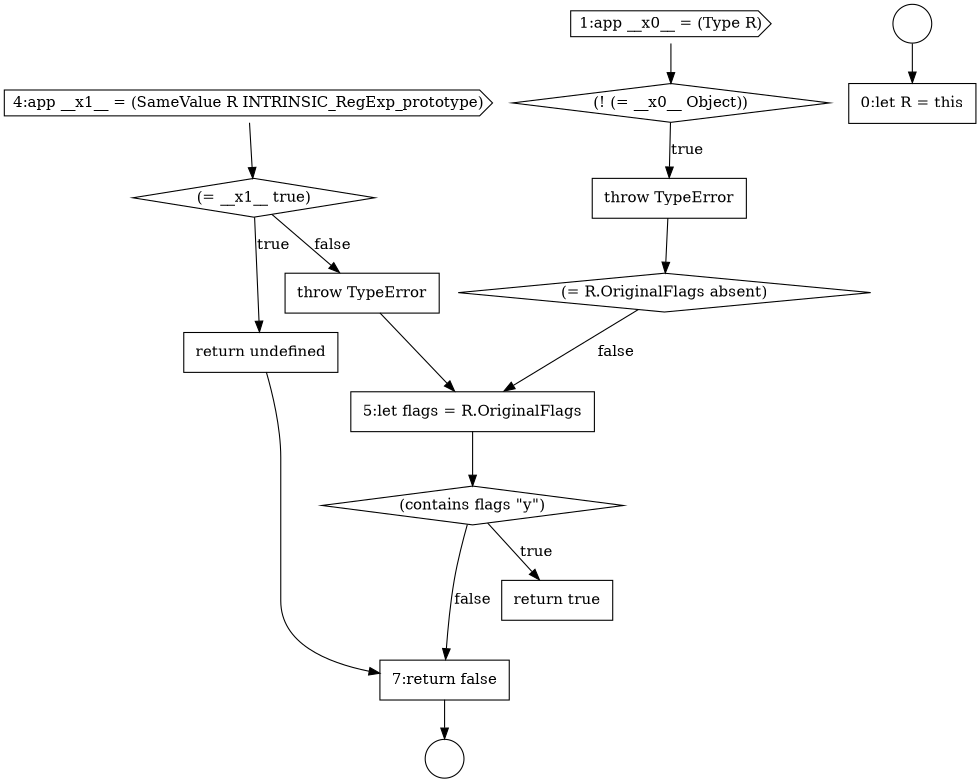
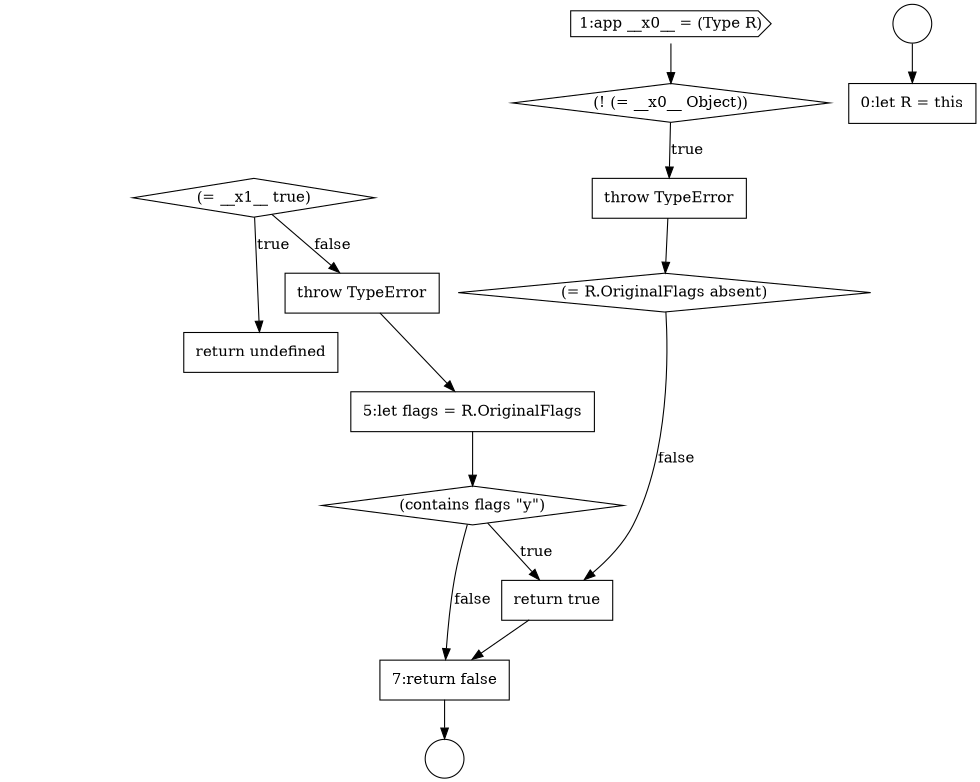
node "4:app __x1__ = (SameValue R INTRINSIC_RegExp_prototype)": removed
edge "(= R.OriginalFlags absent)" -> "5:let flags = R.OriginalFlags": now "(= R.OriginalFlags absent)" -> "return true"
edge "return undefined" -> "7:return false": now "return true" -> "7:return false"
